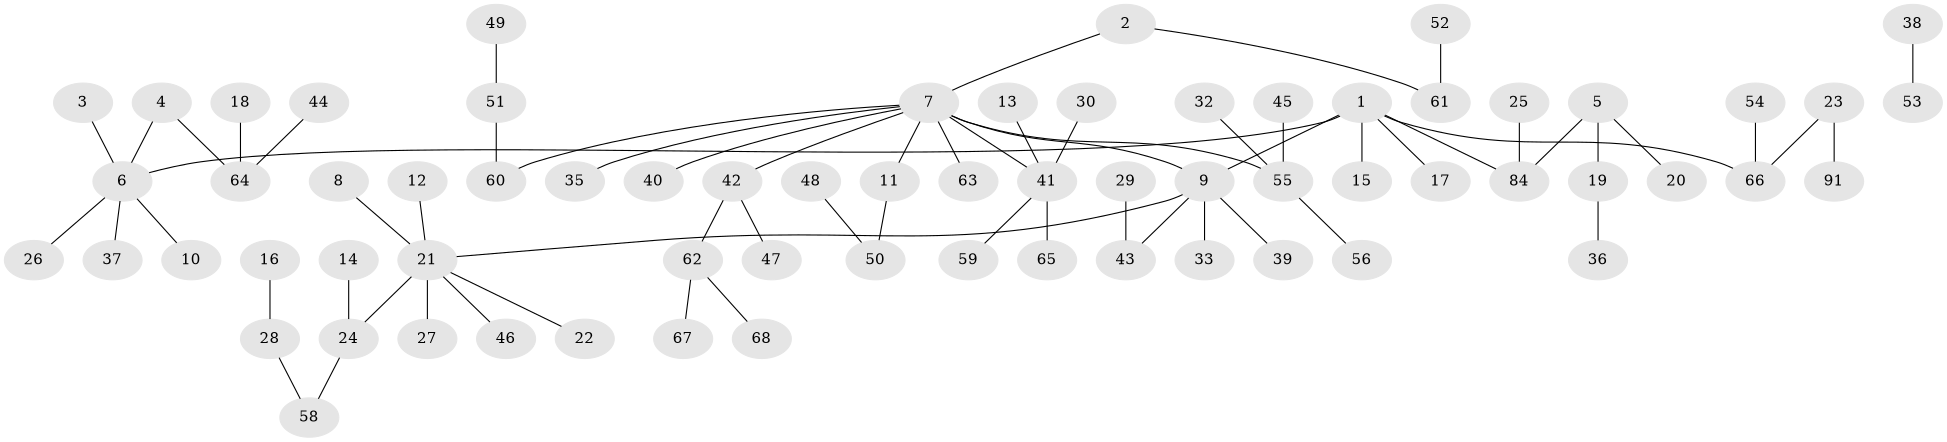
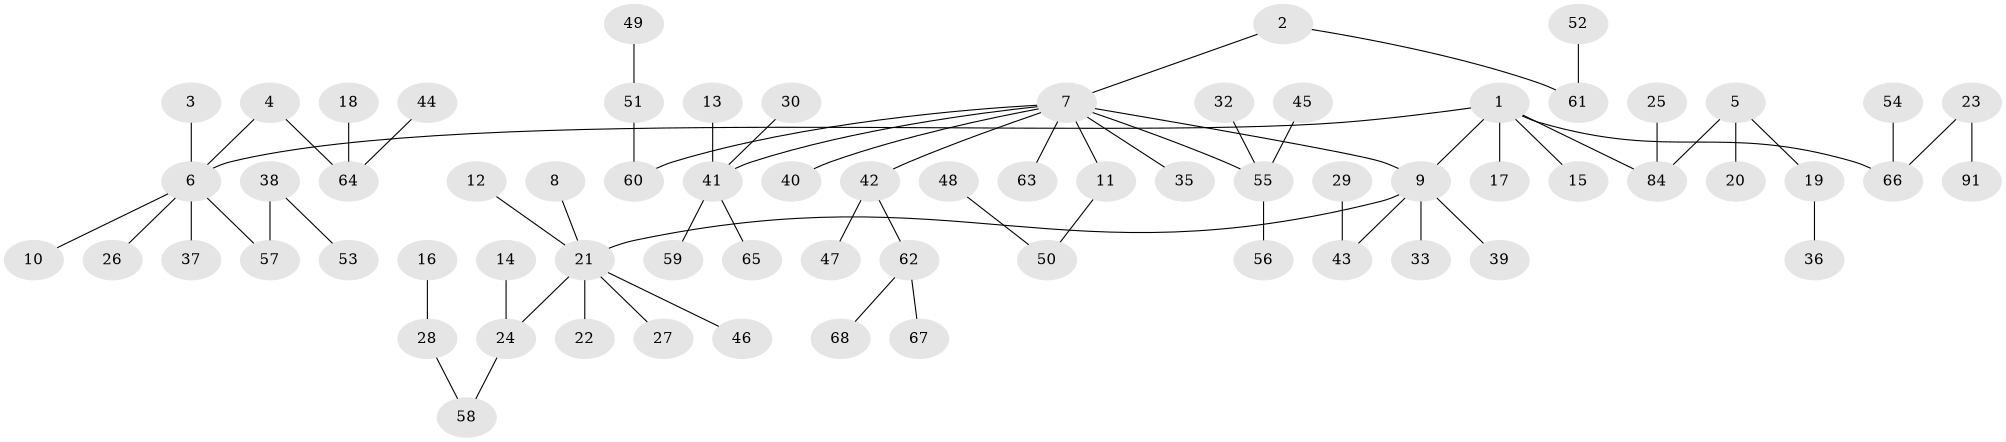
node "57": added
